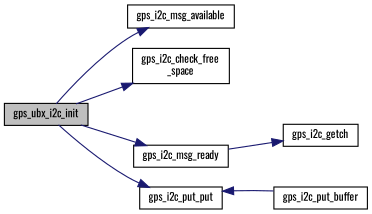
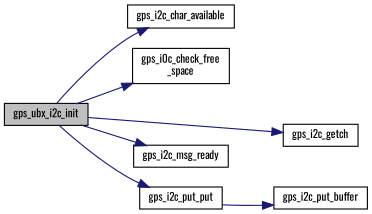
node "gps_i2c_msg_available": label "gps_i2c_msg_available" -> "gps_i2c_char_available"
node "gps_i2c_check_free _space": label "gps_i2c_check_free _space" -> "gps_i0c_check_free _space"
edge "gps_i2c_msg_ready" -> "gps_i2c_getch": now "gps_ubx_i2c_init" -> "gps_i2c_getch"
edge "gps_i2c_put_buffer" -> "gps_i2c_put_put": reversed
